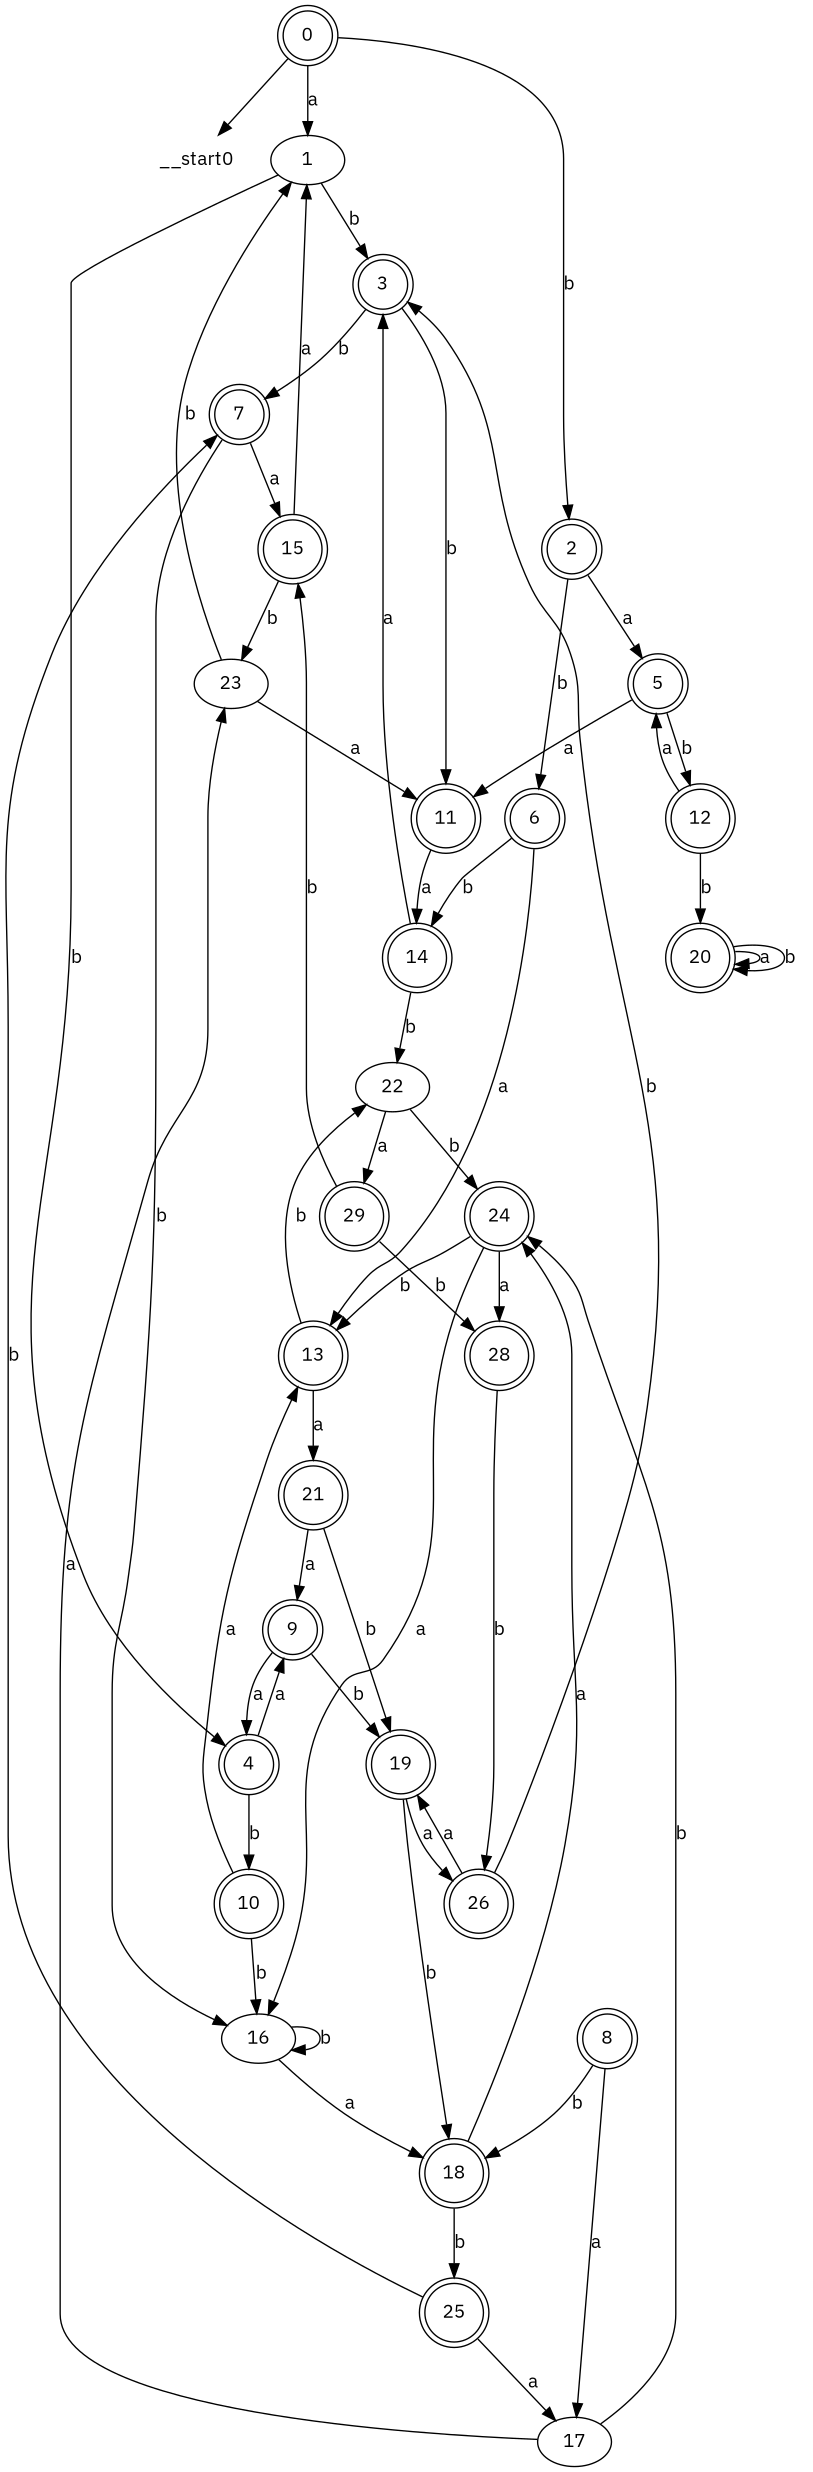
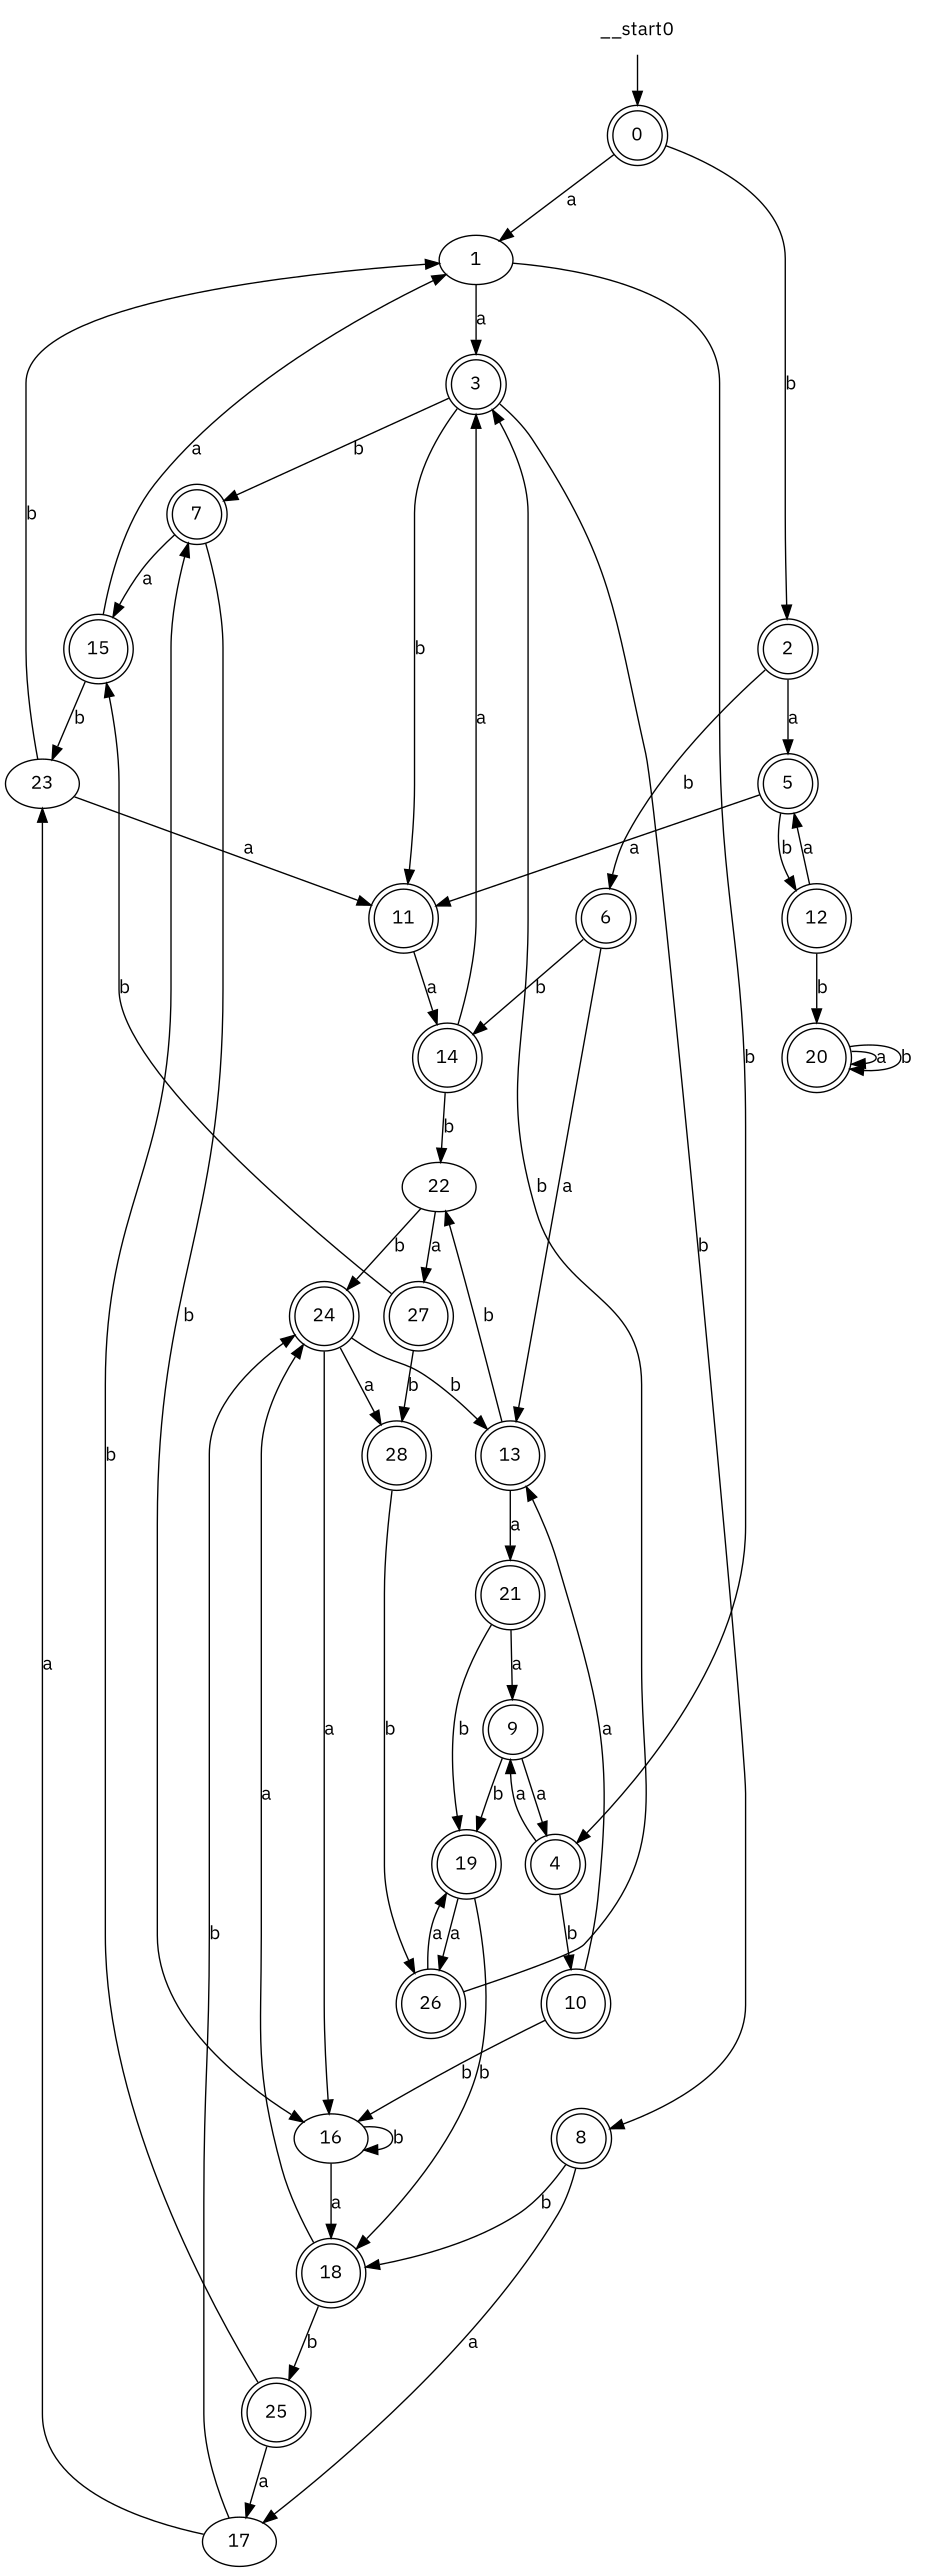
edge "0" -> "__start0": reversed
edge "1" -> "3": label "b" -> "a"
node "29": label "29" -> "27"
edge "3" -> "8": added, label "b"
